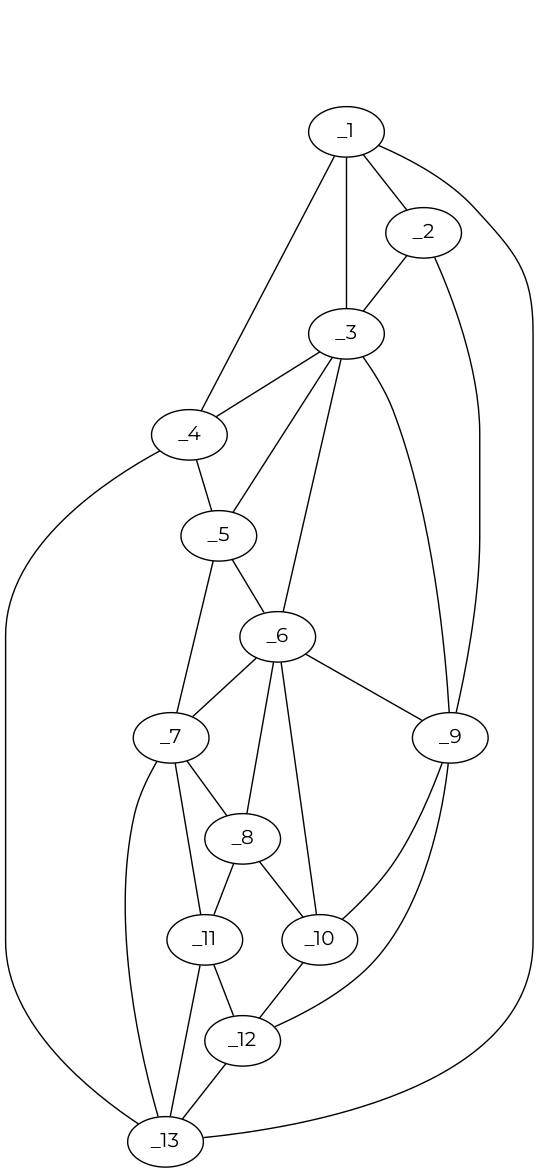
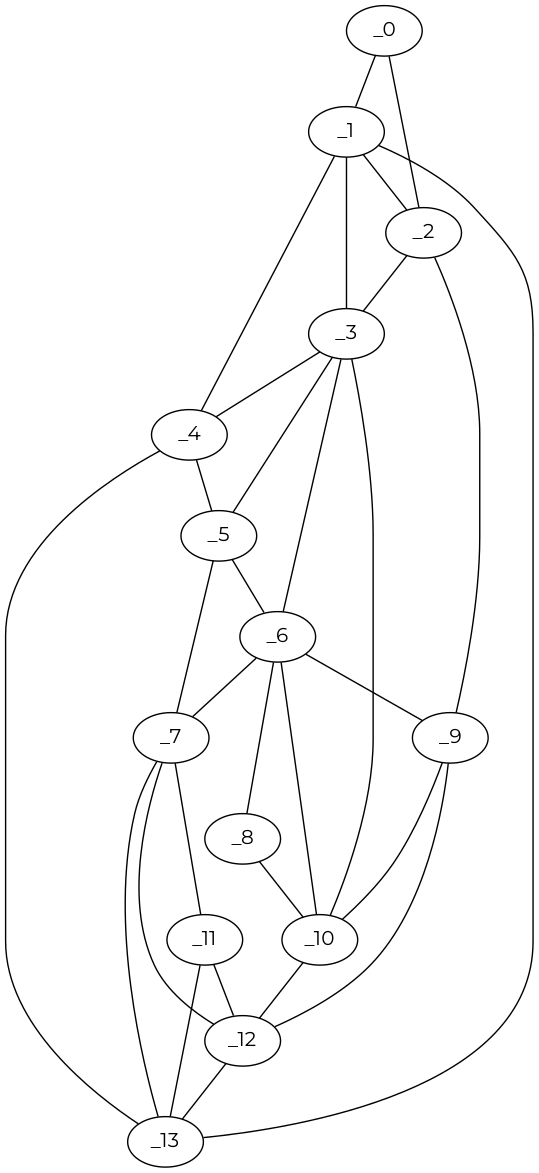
node "_0": added
edge "_3" -- "_9": now "_3" -- "_10"
edge "_7" -- "_8": now "_7" -- "_12"
edge "_8" -- "_11": removed
